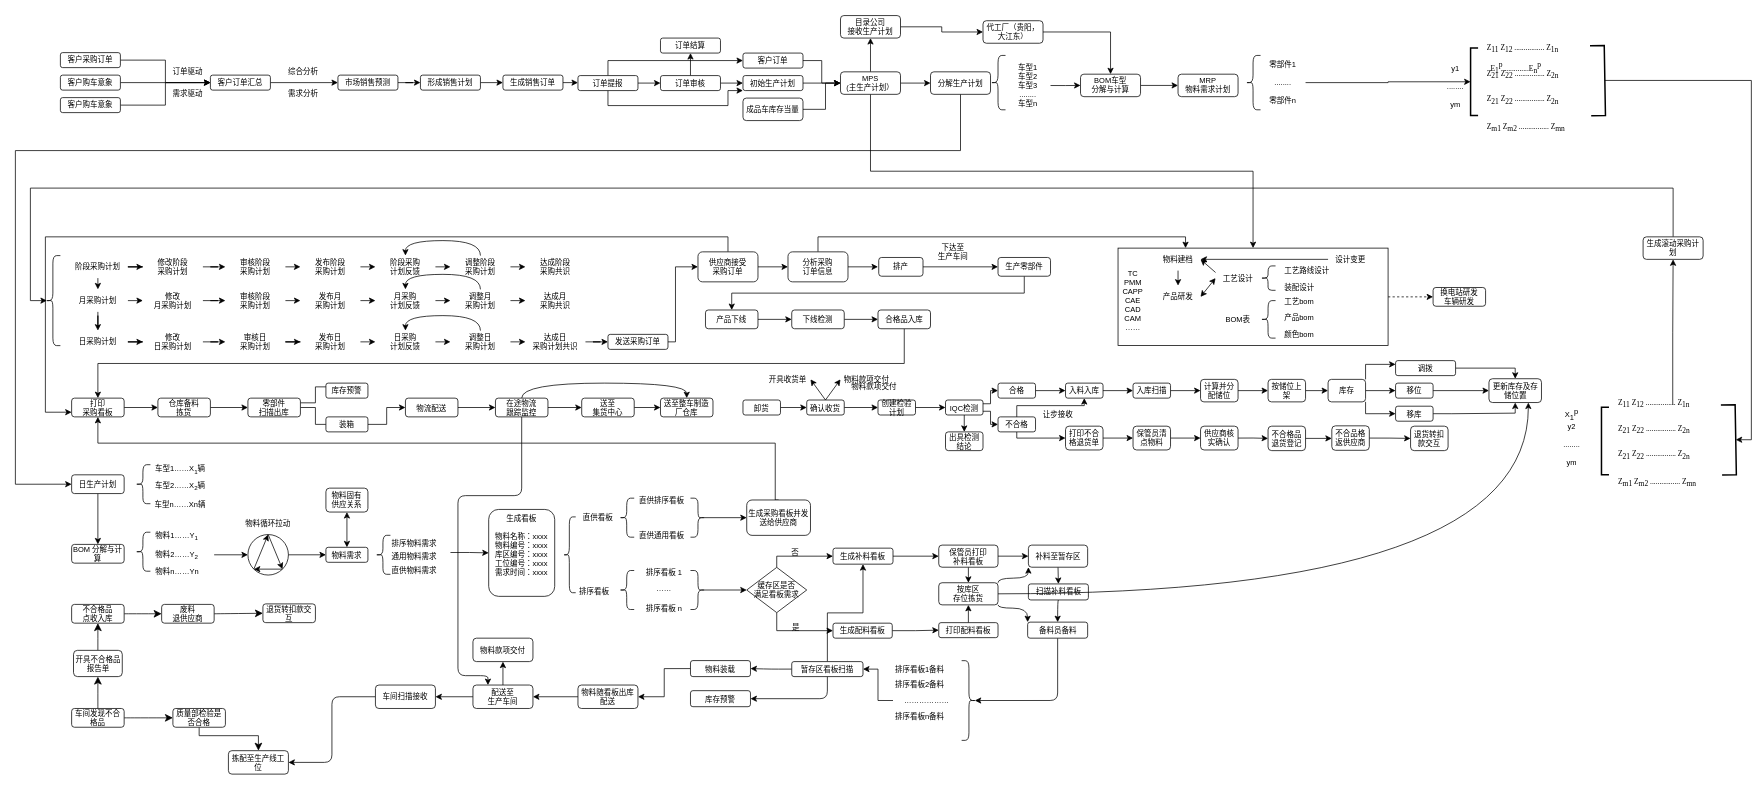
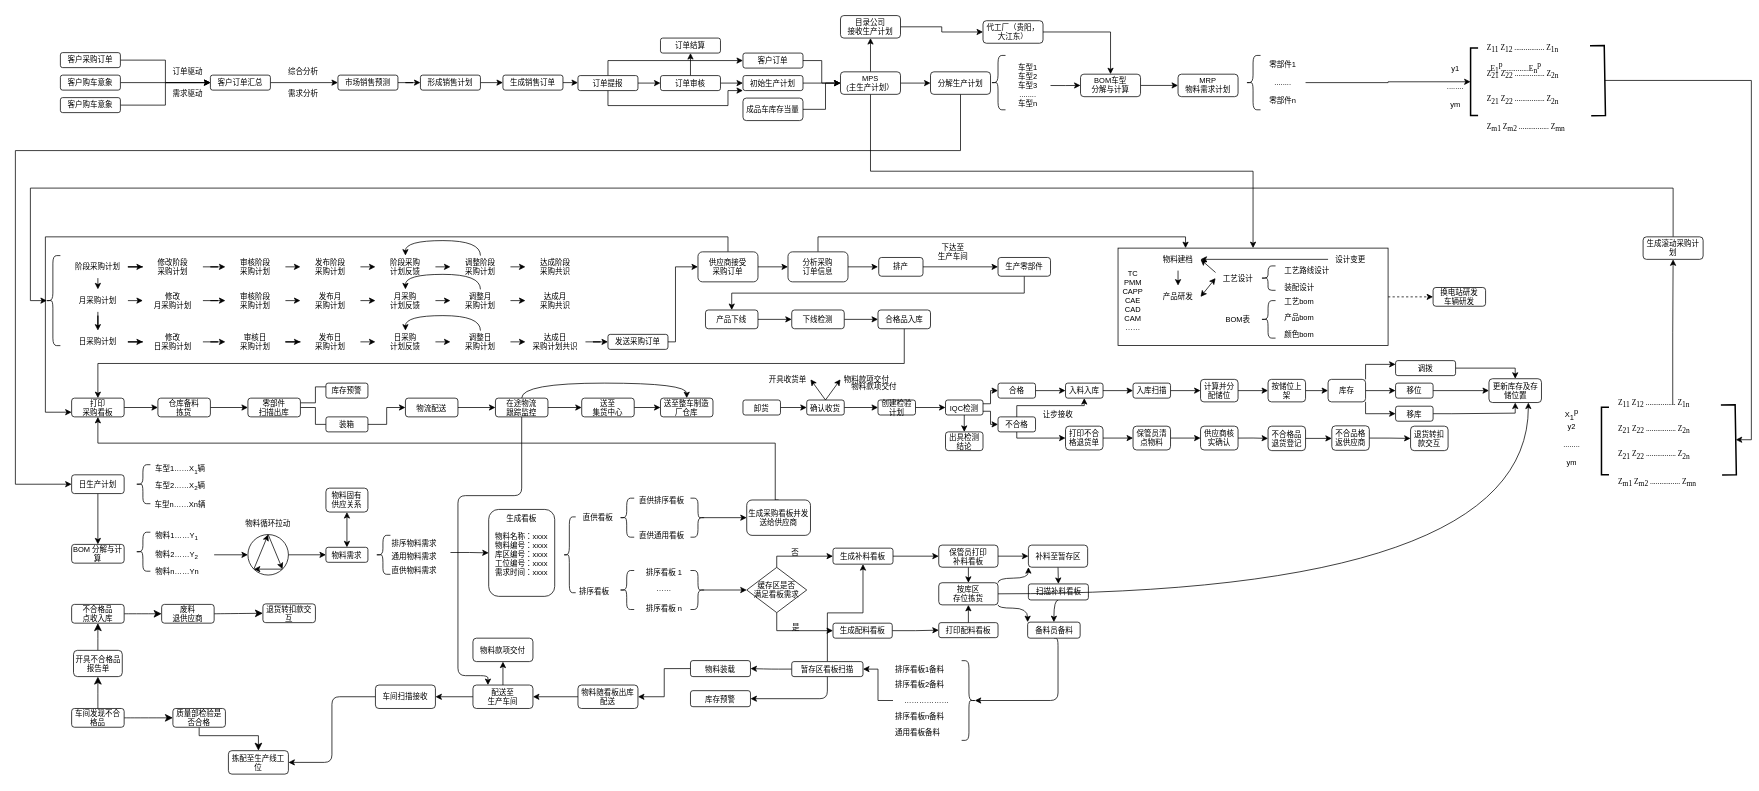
node "备料员备料": size 60x16 -> 53x16
node "通用看板备料": added
